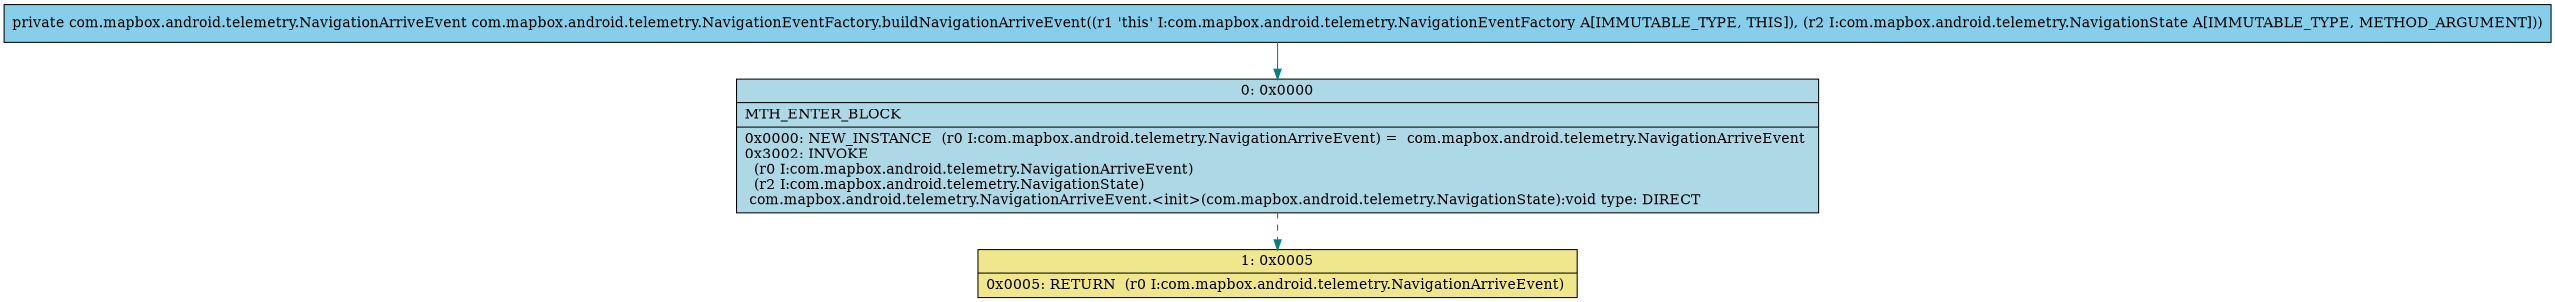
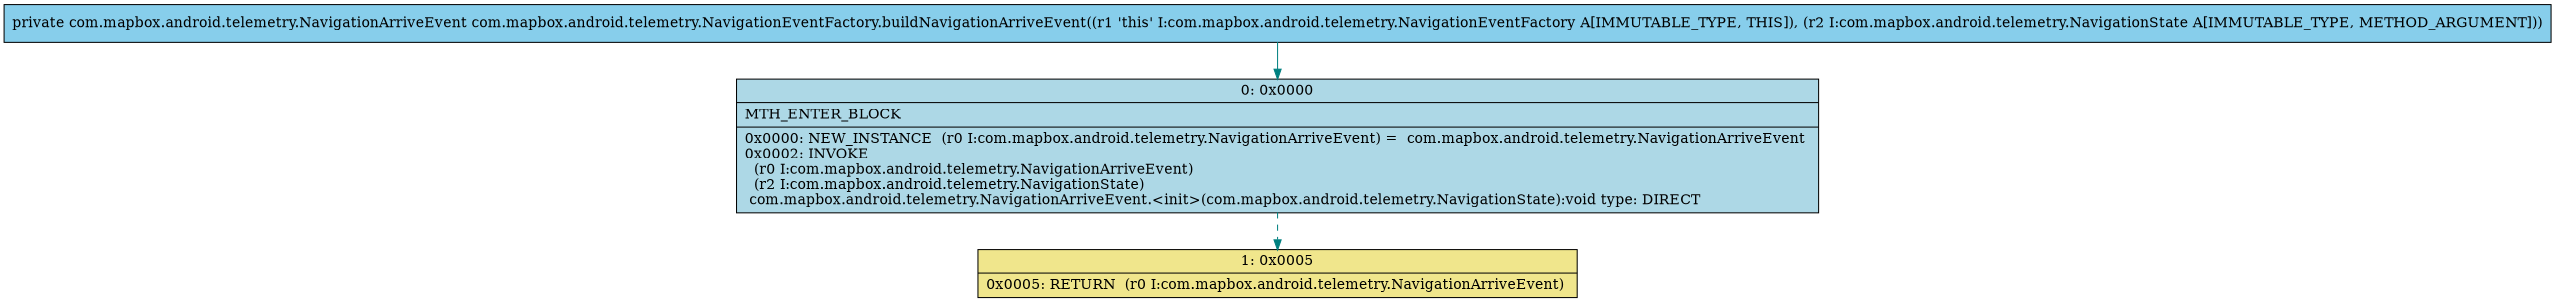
node "0: 0x0000": text "0x3002: INVOKE" -> "0x0002: INVOKE"
